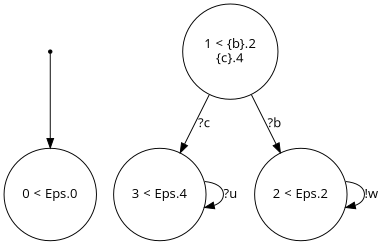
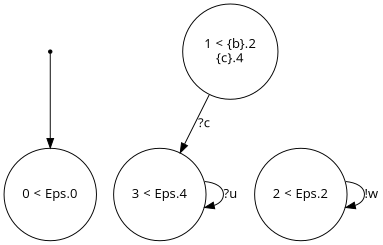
edge "1 < {b}.2 {c}.4" -> "2 < Eps.2": removed, label "?b"
